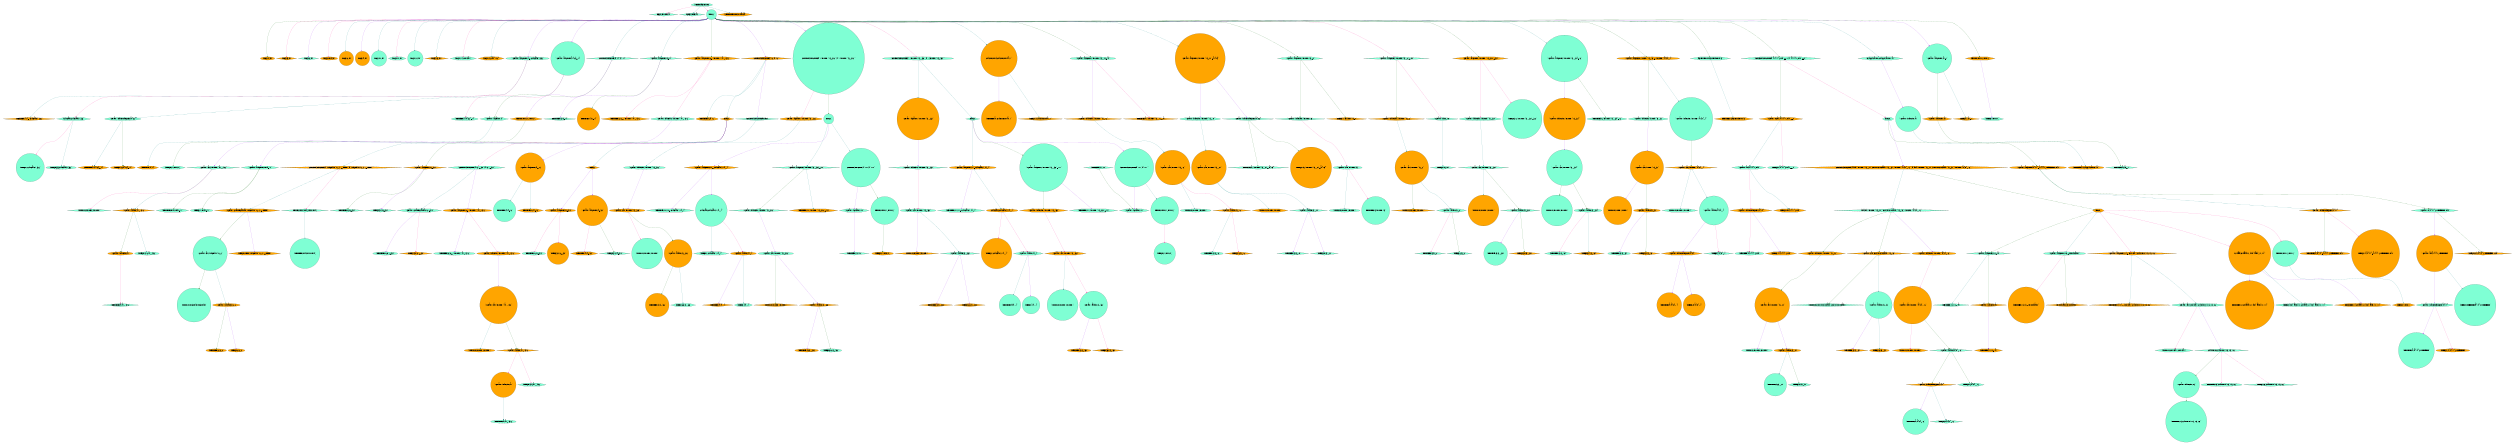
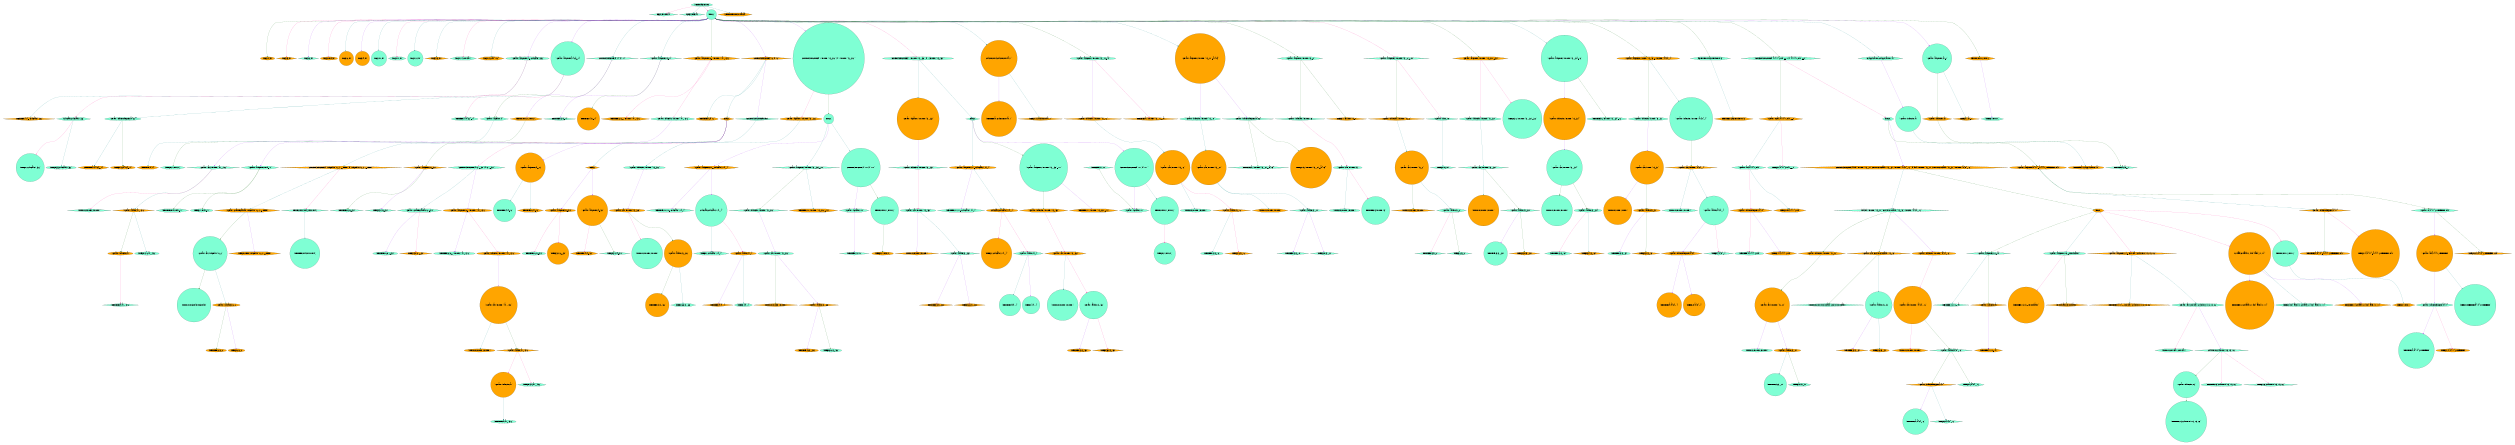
node "(IDENTIFIER,v11,*(_DWORD *)(v5 + 332) = v11)": fillcolor aquamarine -> orange
